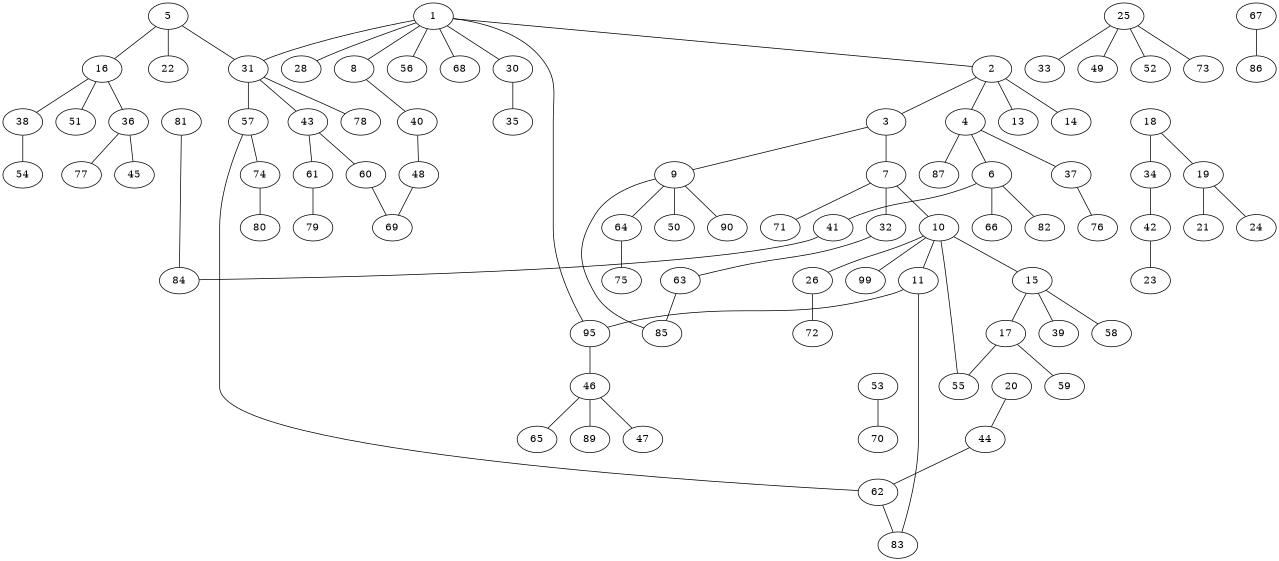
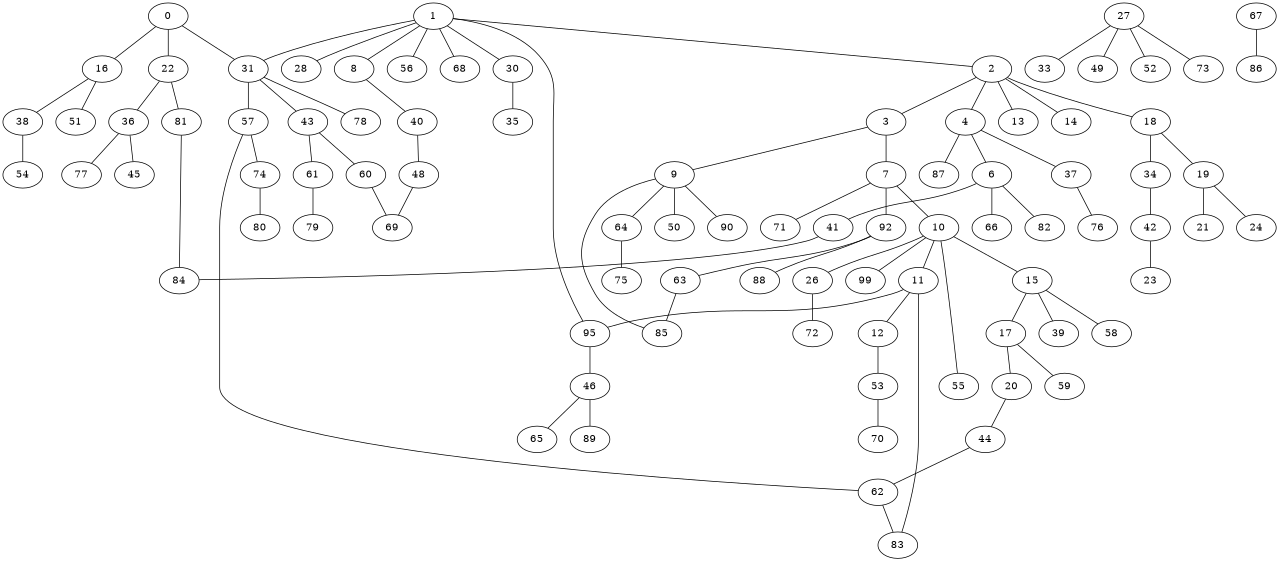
node "5": label "5" -> "0"
node "25": label "25" -> "27"
edge "16" -- "36": now "22" -- "36"
edge "22" -- "81": added
edge "2" -- "18": added
node "32": label "32" -> "92"
node "88": added
node "12": added
edge "17" -- "55": now "17" -- "20"
node "47": removed
